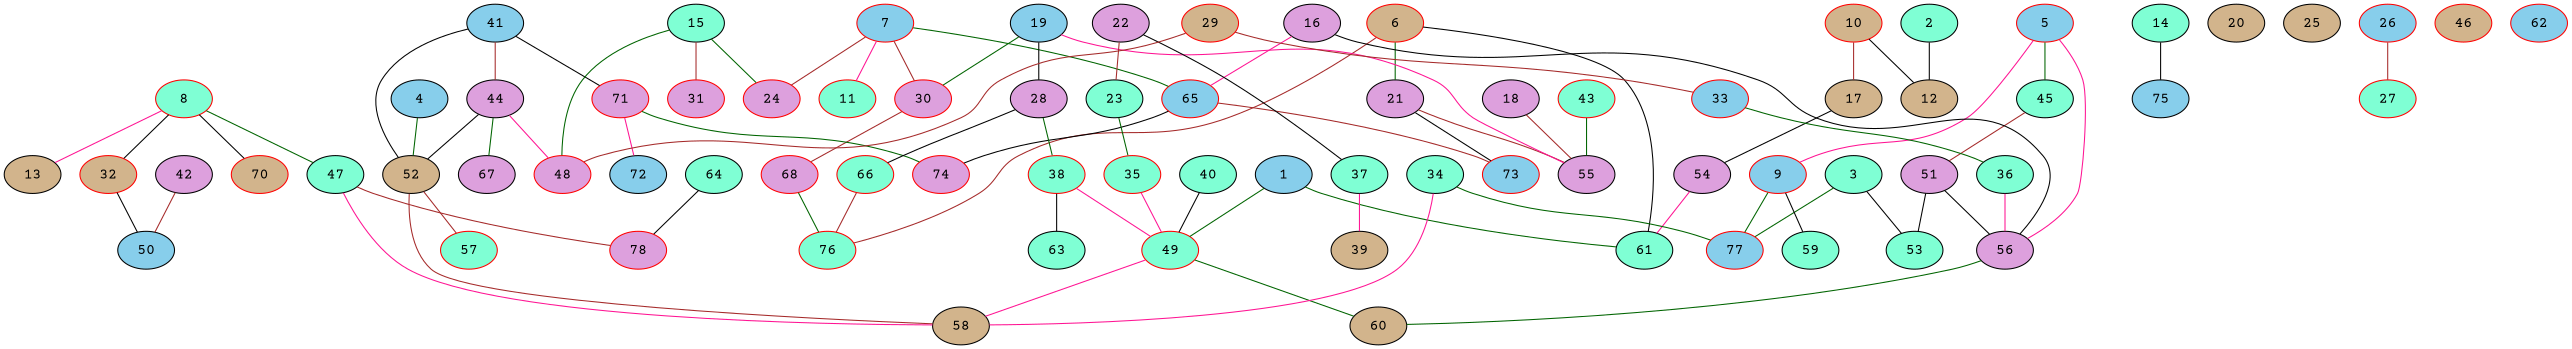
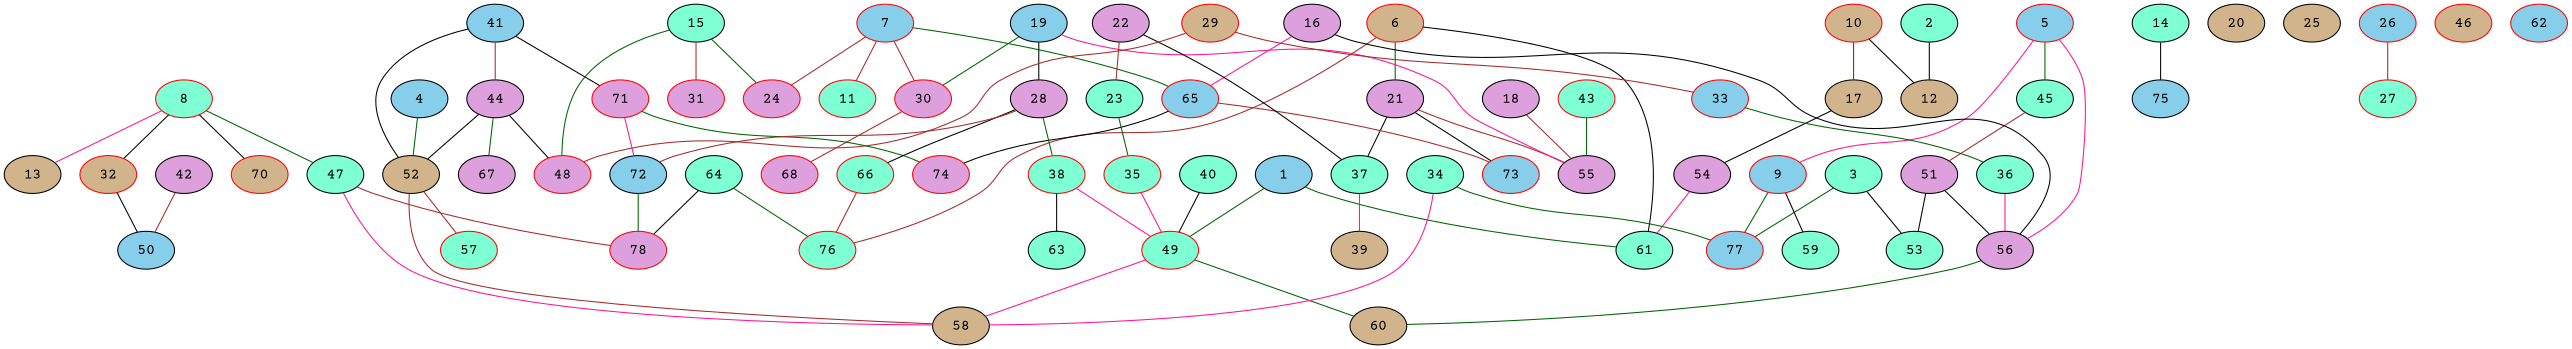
edge "7" -- "11": color deeppink -> brown
edge "10" -- "17": color brown -> darkgreen
edge "28" -- "72": added
edge "44" -- "48": color deeppink -> black
edge "21" -- "37": added
edge "72" -- "78": added
edge "68" -- "76": now "64" -- "76"
